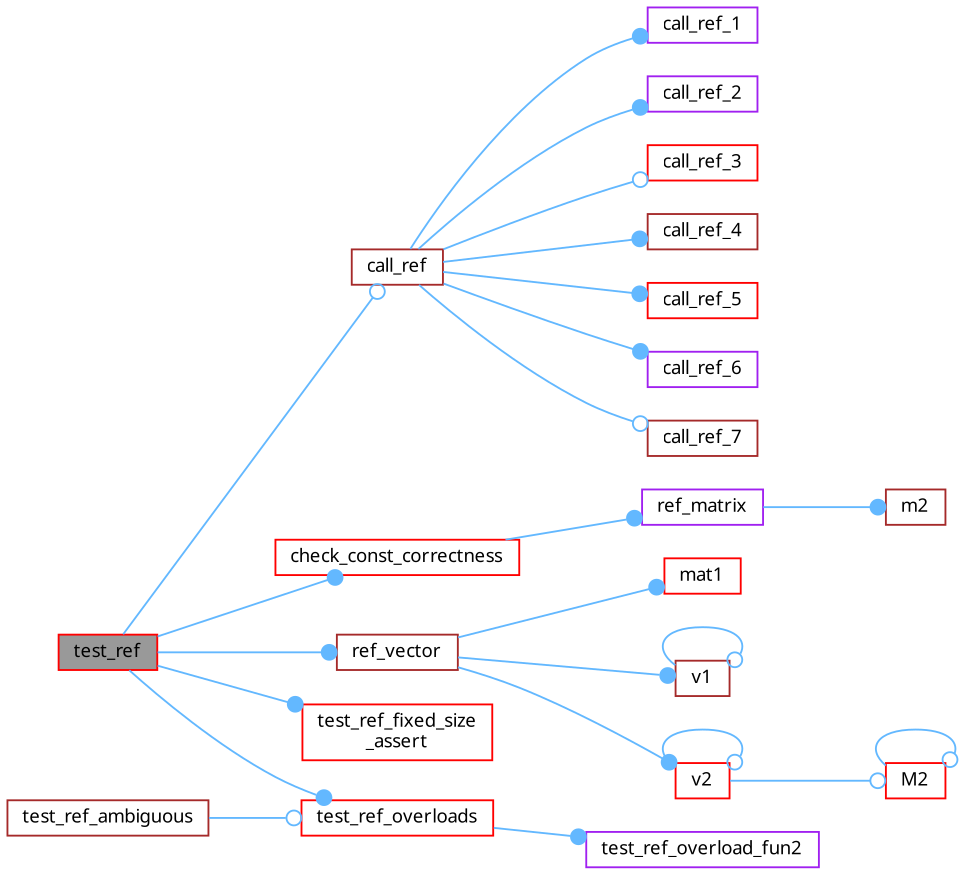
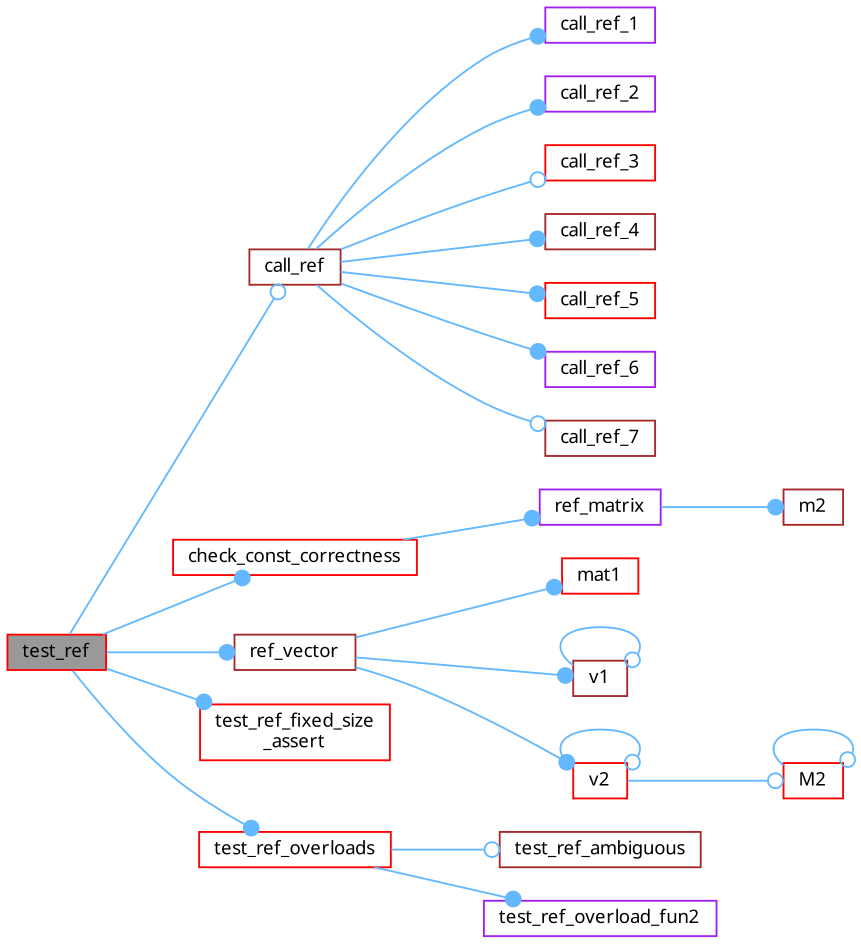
edge "test_ref_ambiguous" -> "test_ref_overloads": reversed
